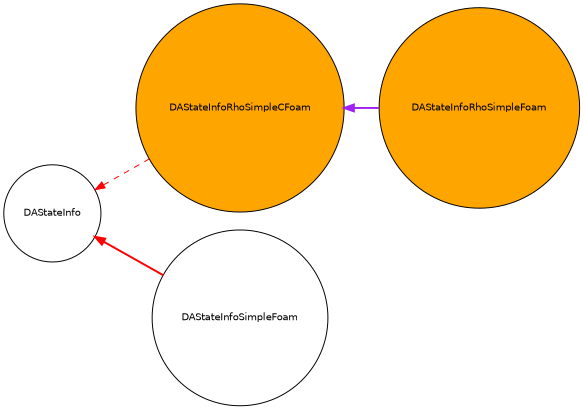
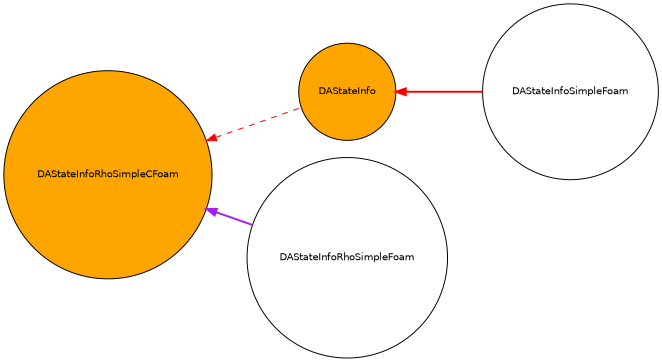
node "DAStateInfoRhoSimpleFoam": fillcolor orange -> white
edge "DAStateInfoRhoSimpleCFoam" -> "DAStateInfo": reversed
node "DAStateInfo": fillcolor white -> orange
